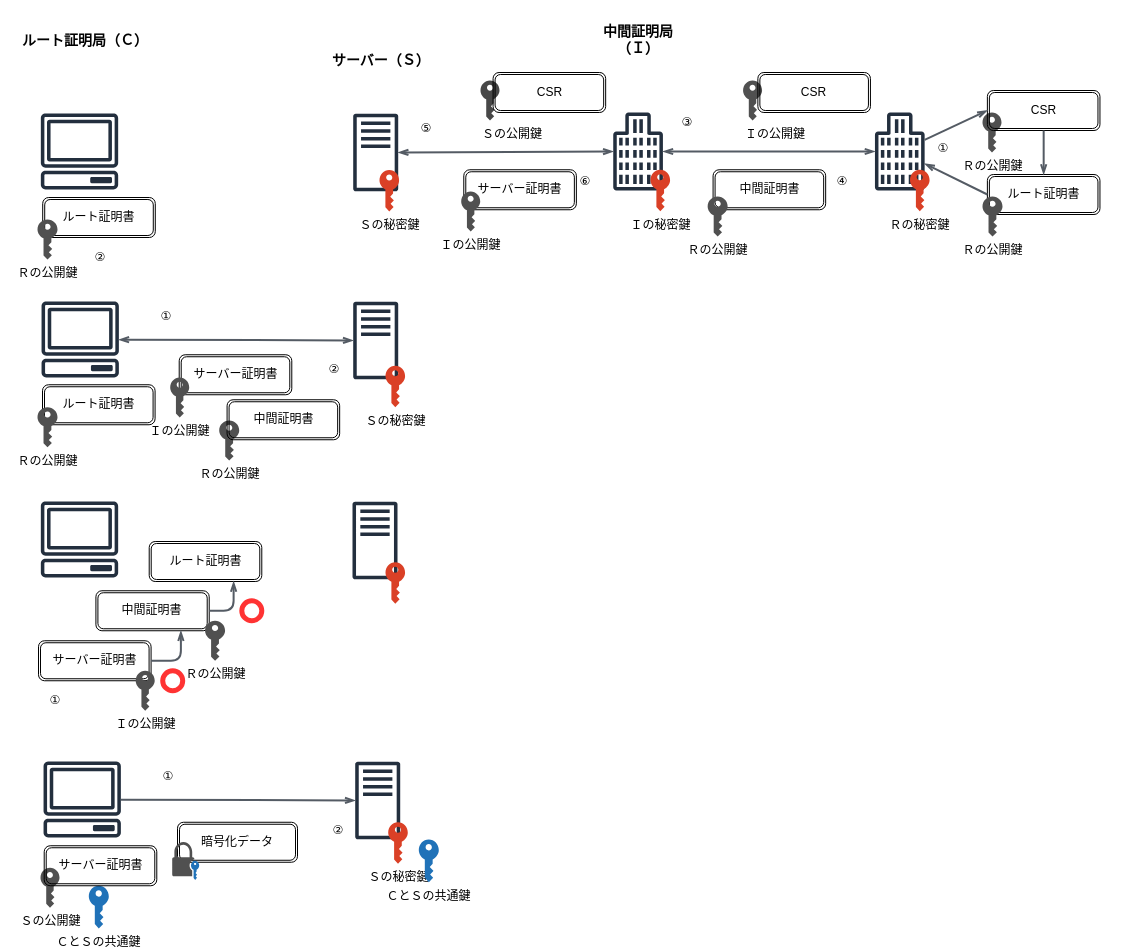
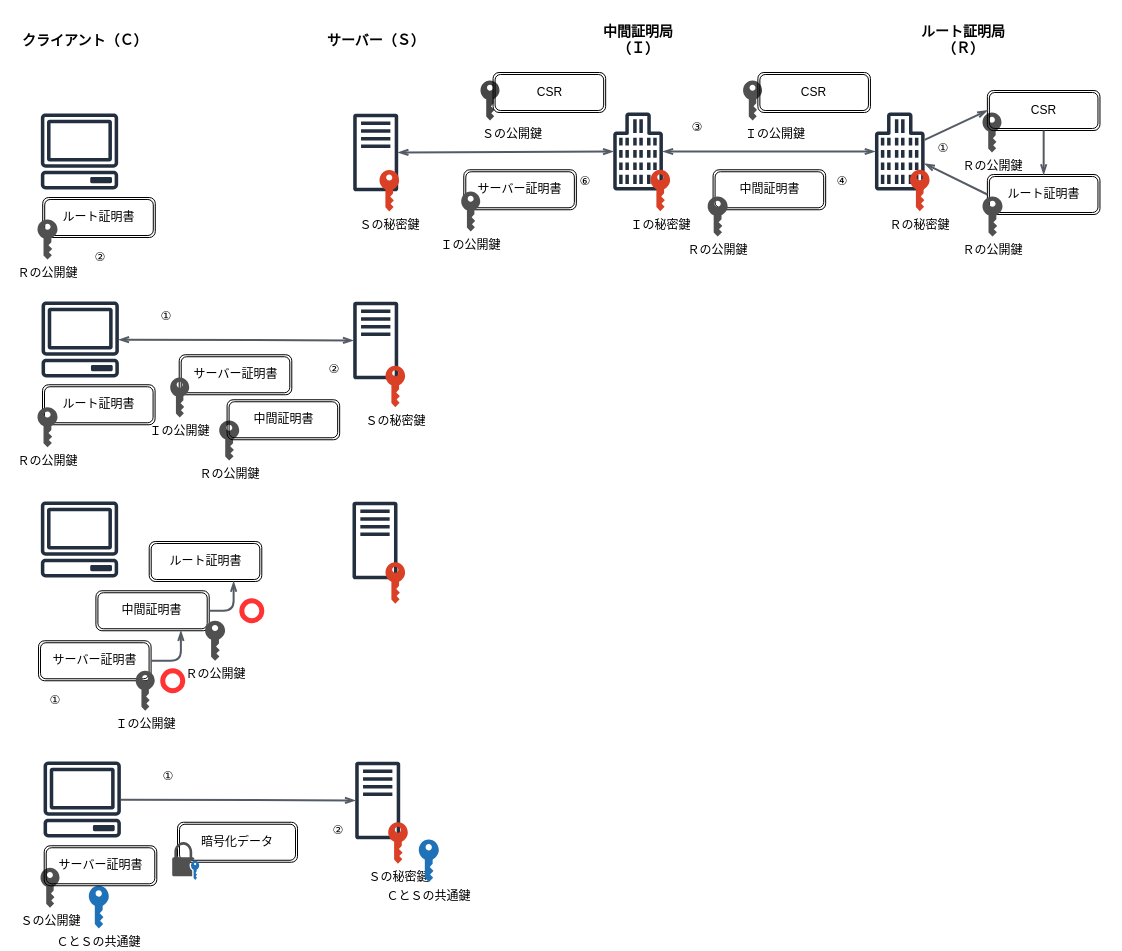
node "ルート証明局（Ｒ）": added
node "ルート証明局（Ｃ）": label "ルート証明局（Ｃ）" -> "クライアント（Ｃ）"
node "サーバー（Ｓ）": moved (380, 61) -> (375, 41)
node "③": moved (688, 123) -> (698, 128)
node "⑤": removed
